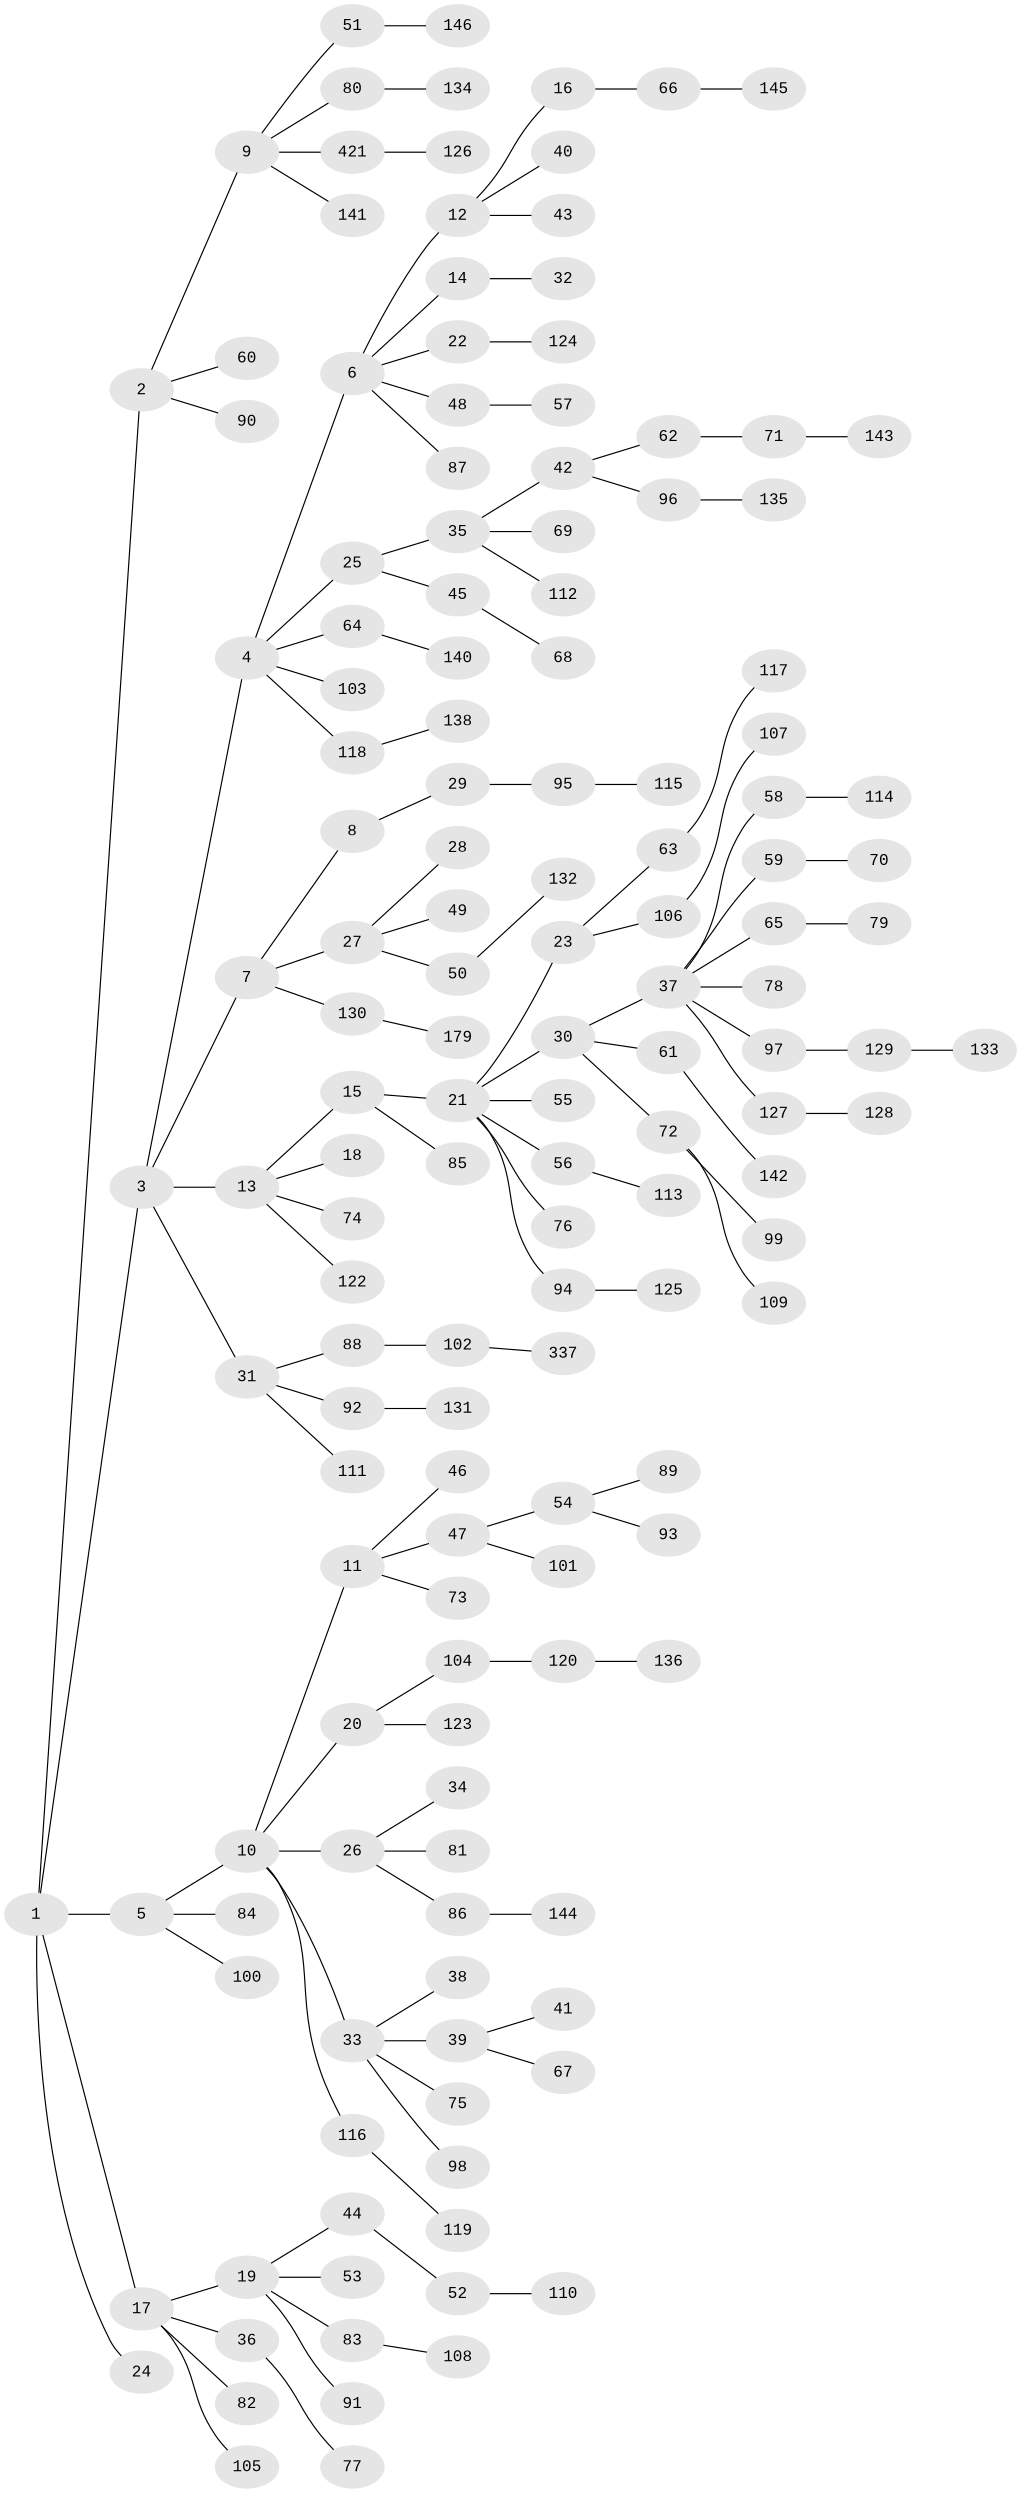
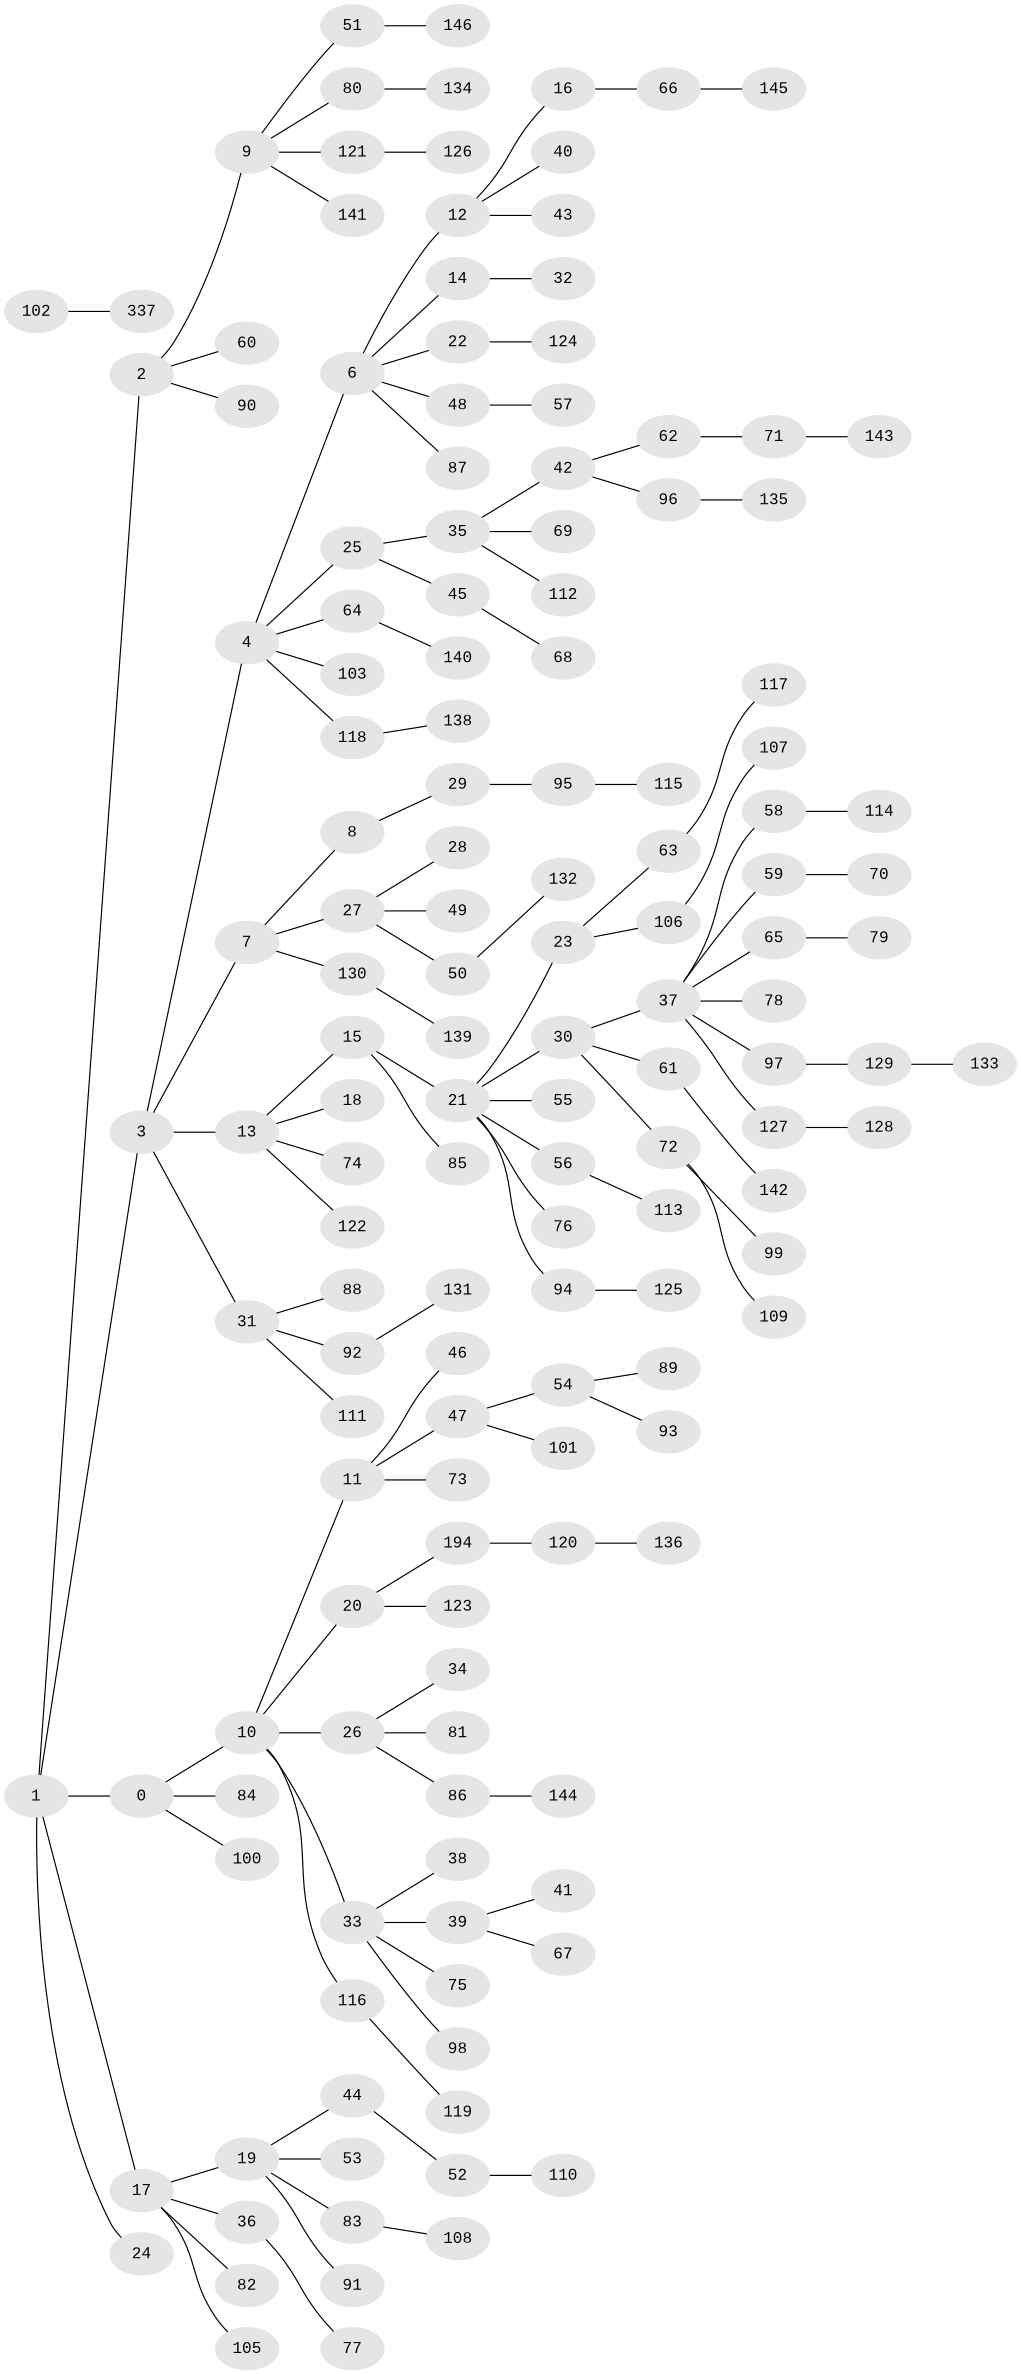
node "421": label "421" -> "121"
node "179": label "179" -> "139"
edge "88" -- "102": removed
node "104": label "104" -> "194"
node "5": label "5" -> "0"
